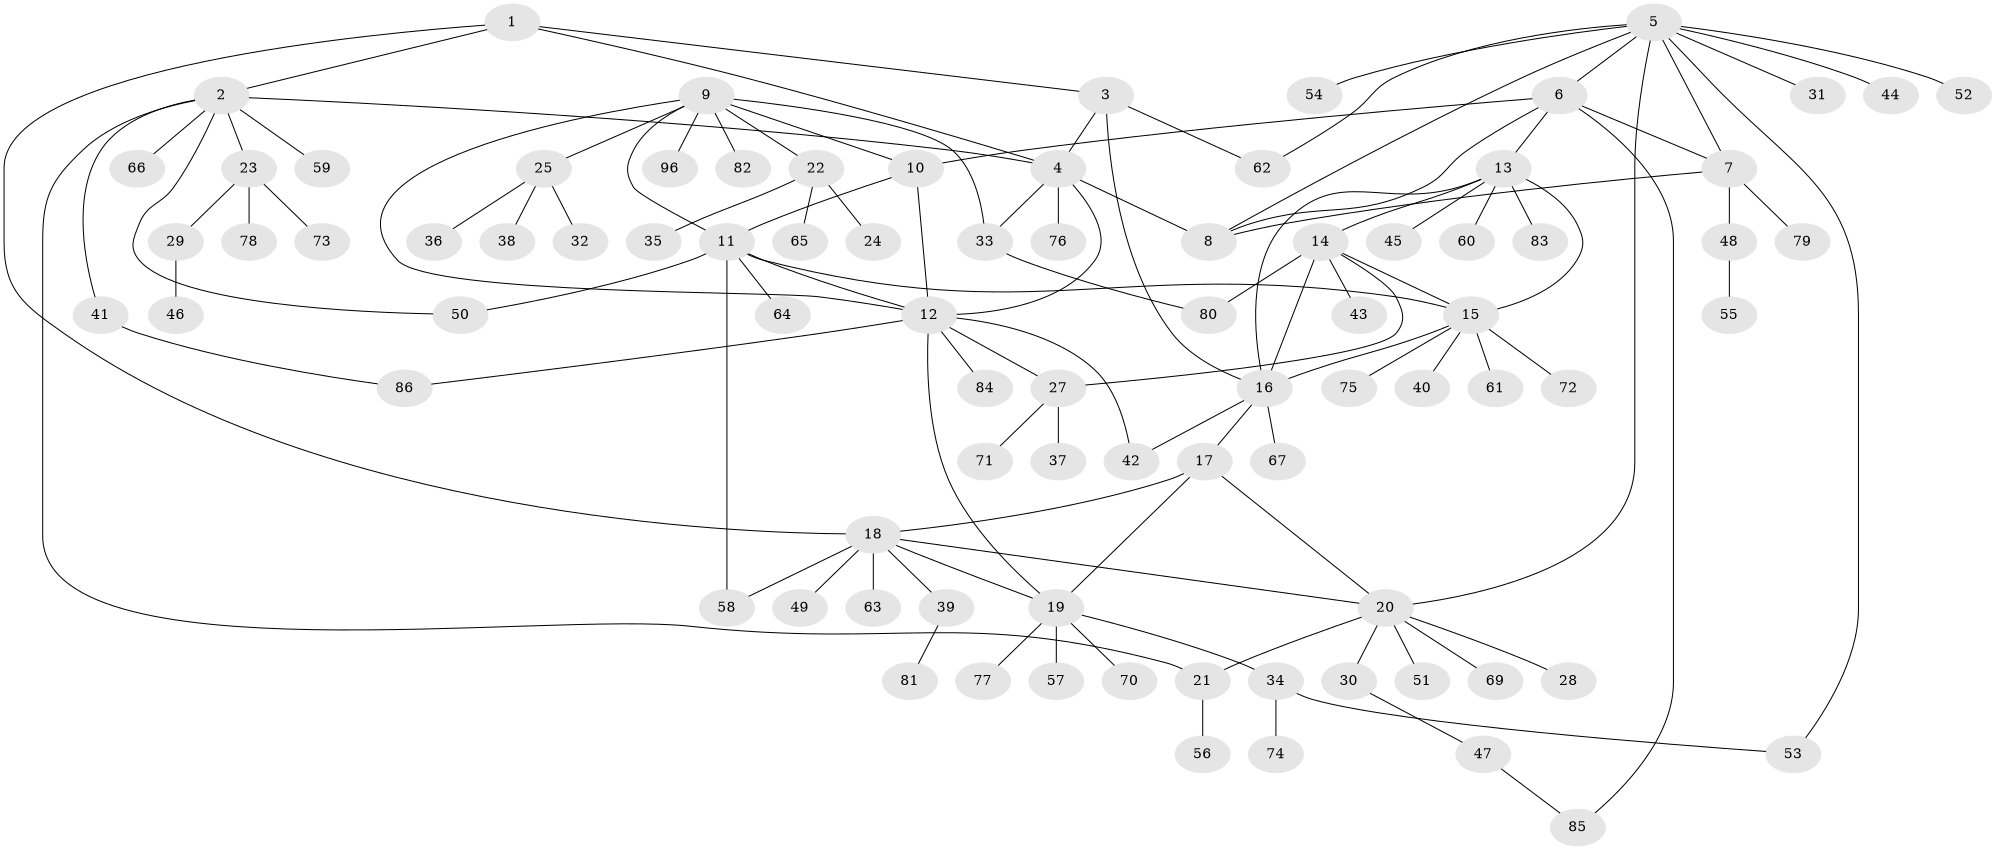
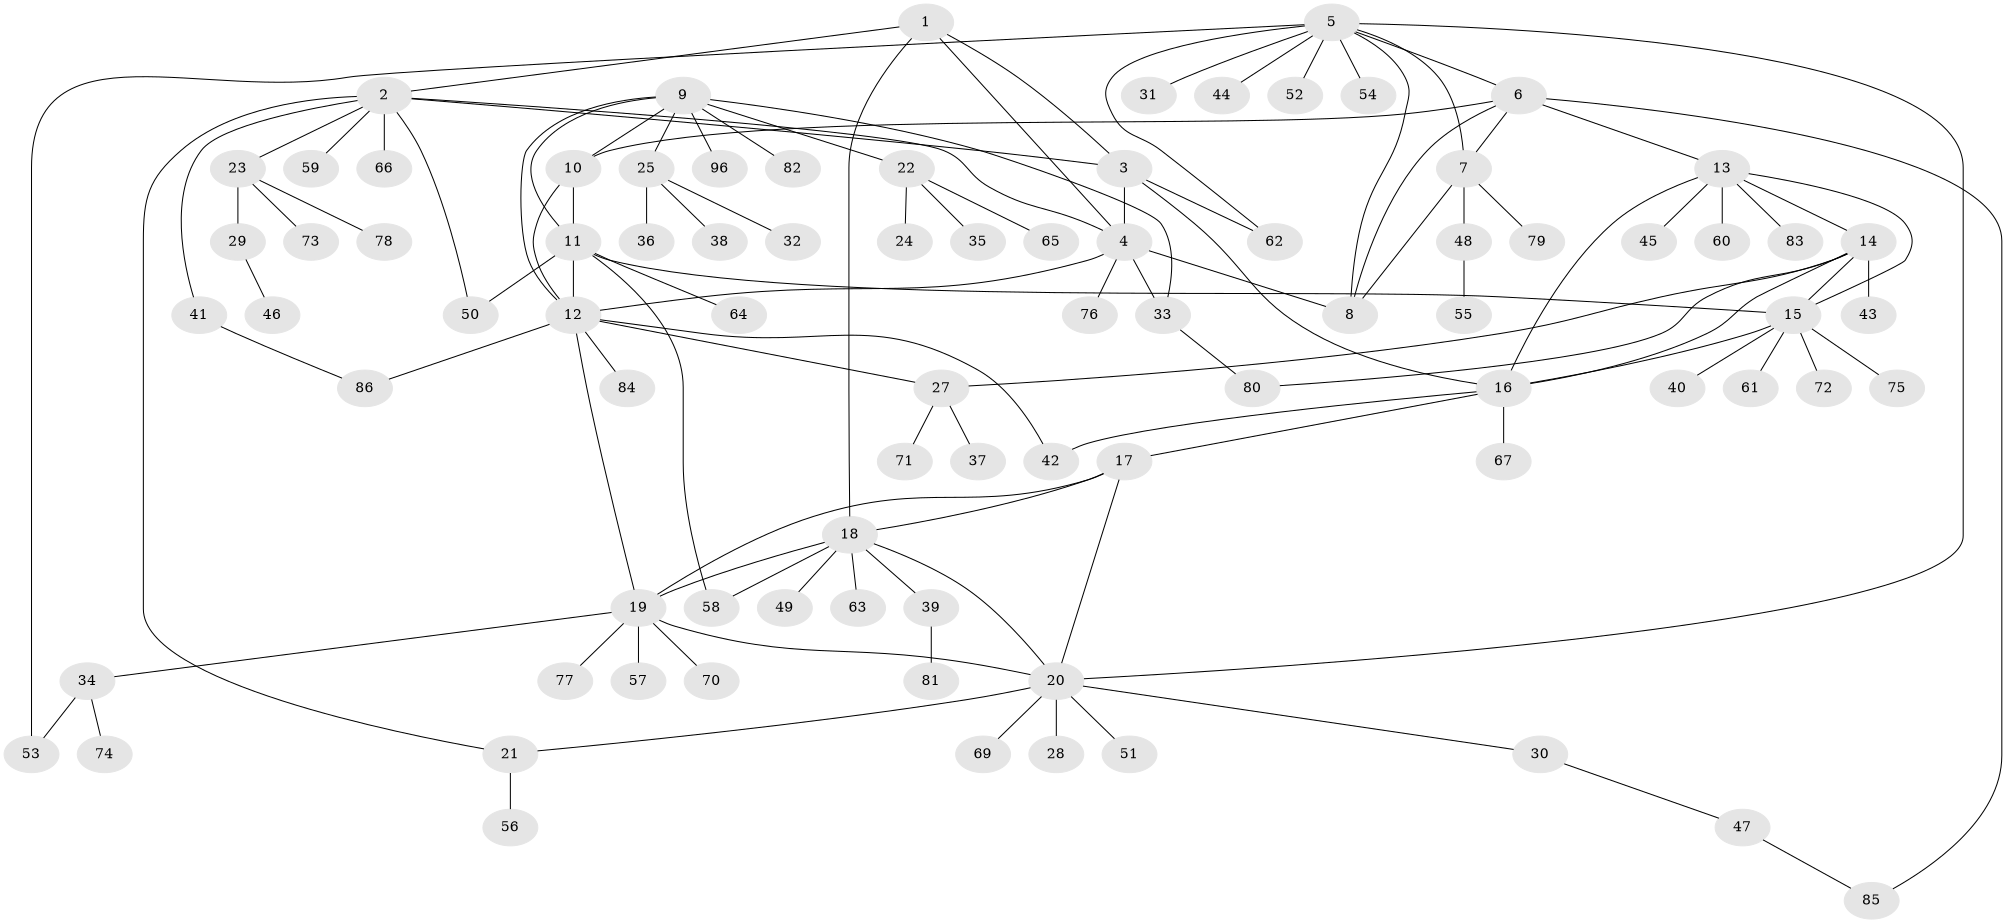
edge "2" -- "3": added
edge "19" -- "20": added
